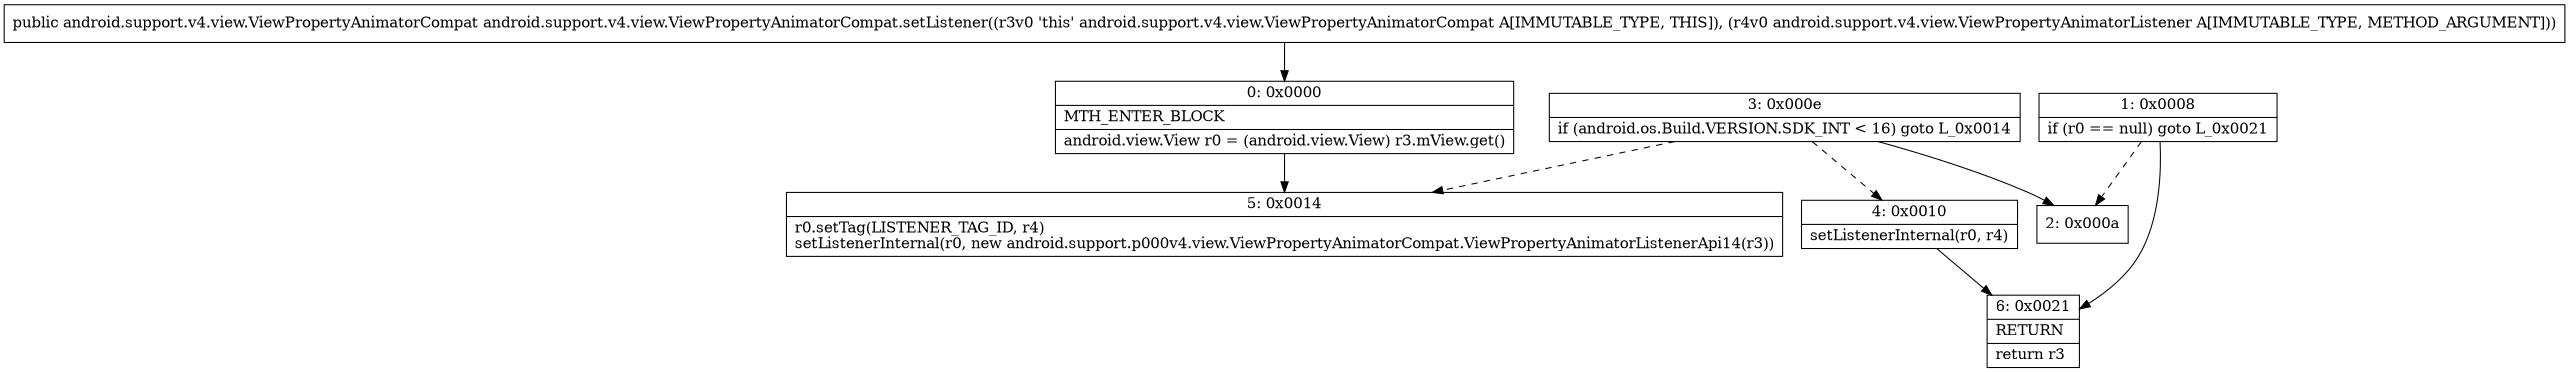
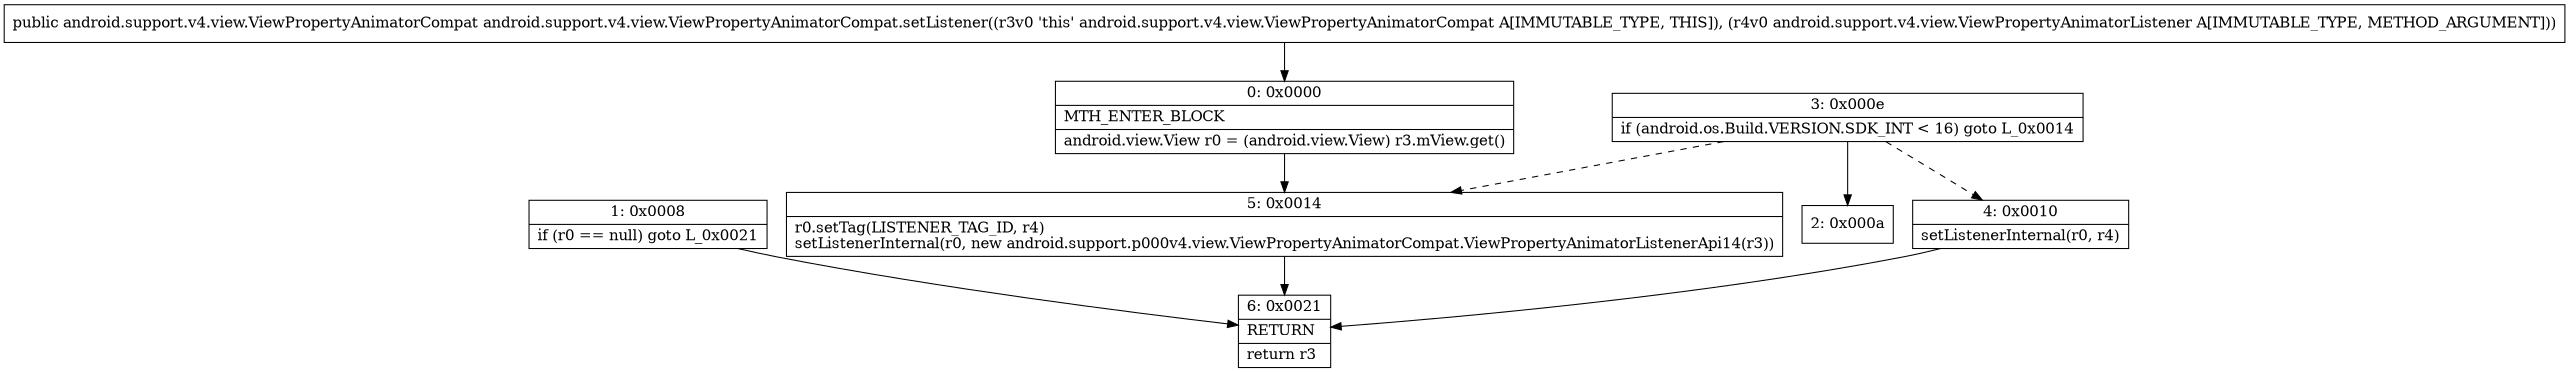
edge "1: 0x0008" -> "2: 0x000a": removed
edge "5: 0x0014" -> "6: 0x0021": added
